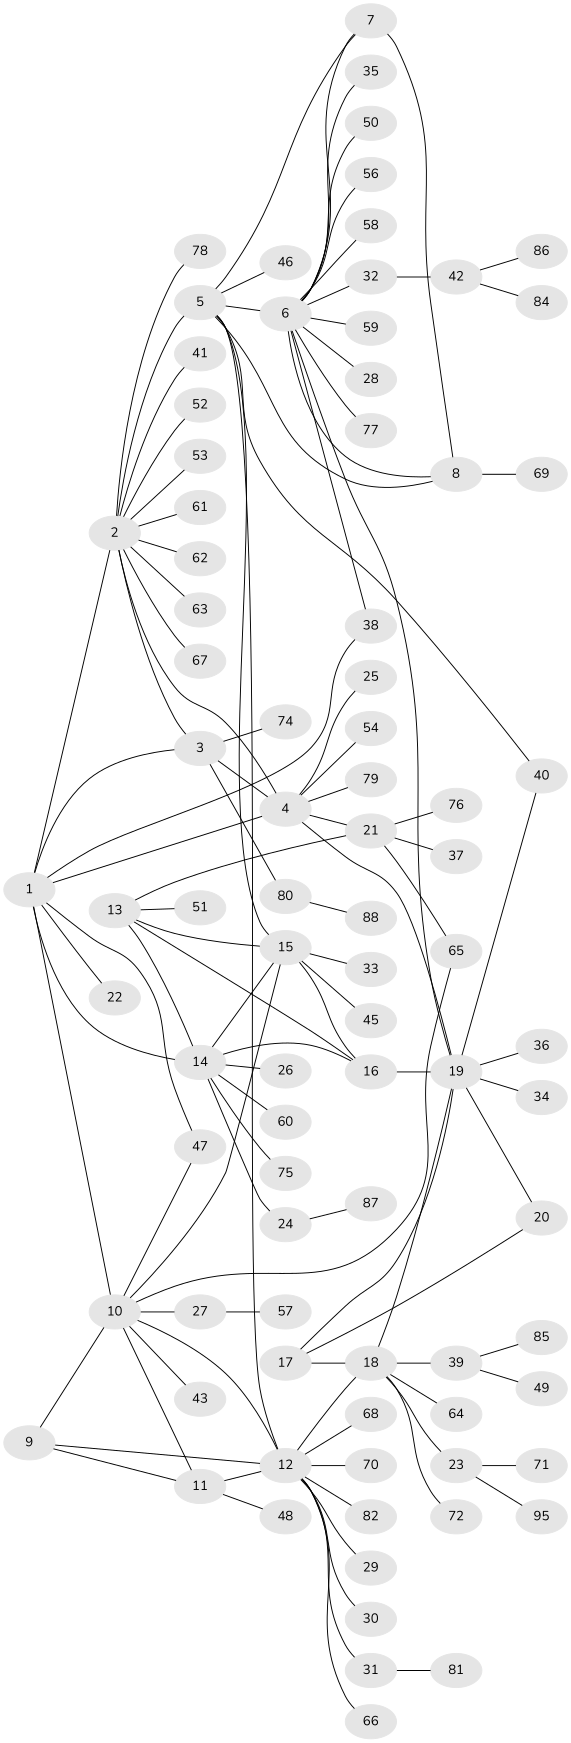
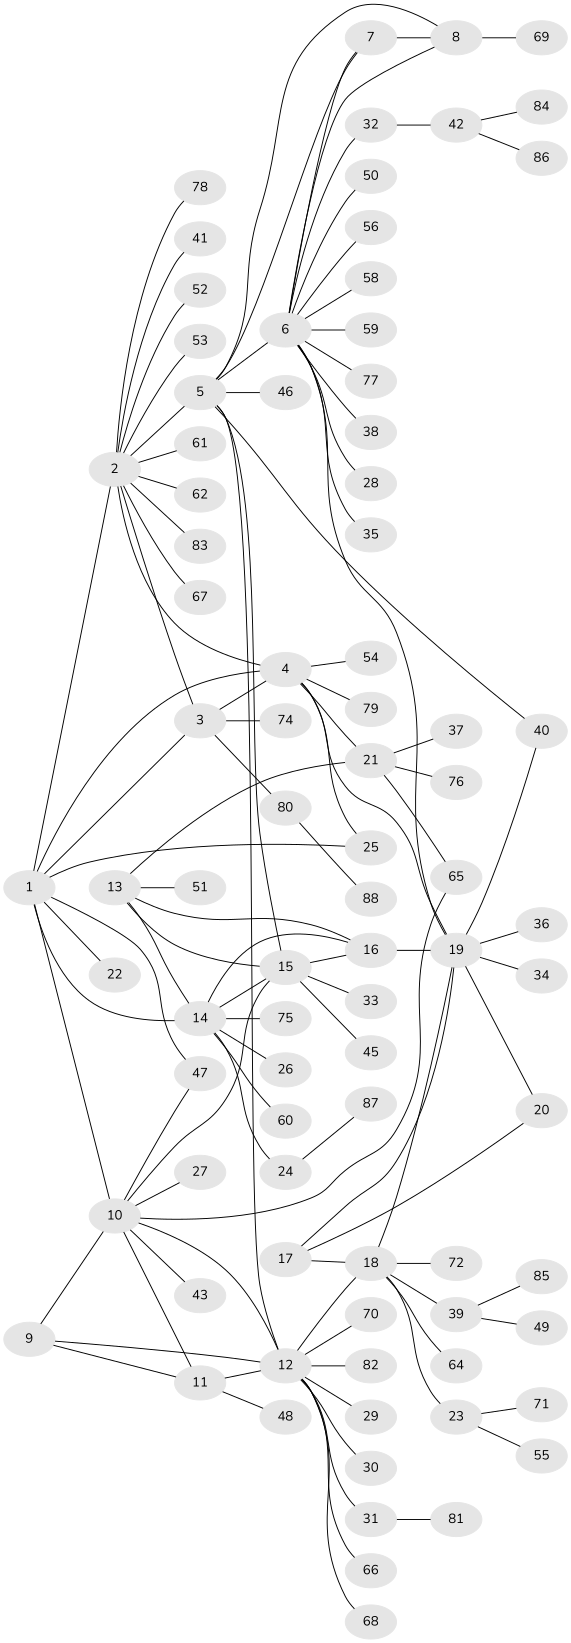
node "63": label "63" -> "83"
edge "38" -- "1": now "25" -- "1"
node "57": removed
node "95": label "95" -> "55"
